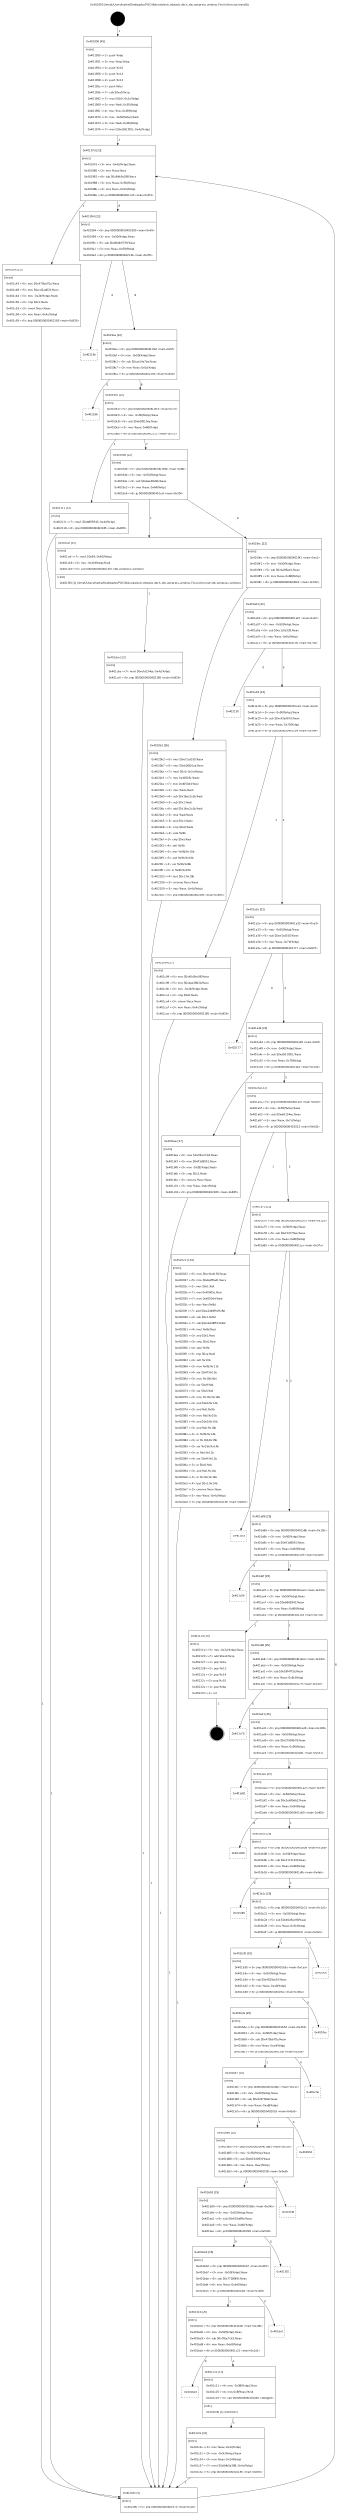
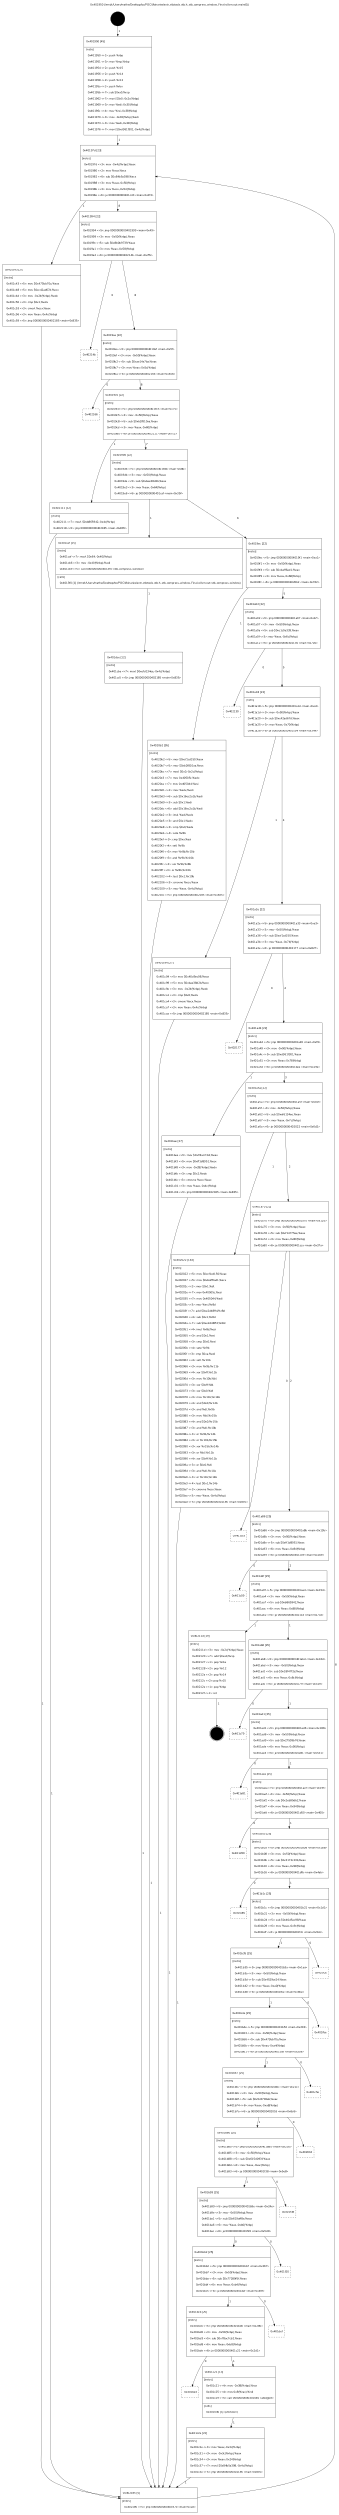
edge "0x4019ec [22]" -> "0x401a02 [22]": added, label "5"
